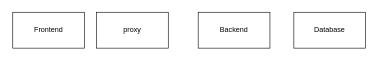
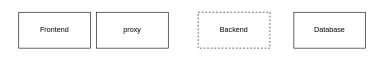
node "Frontend": moved (48, 30) -> (54, 30)
node "Backend": style solid -> dashed
